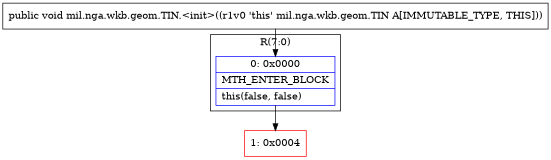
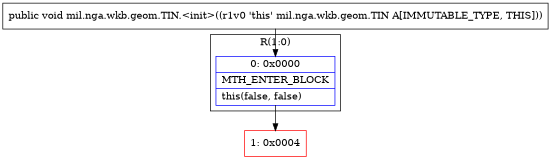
cluster "R(7:0)": label "R(7:0)" -> "R(1:0)"
